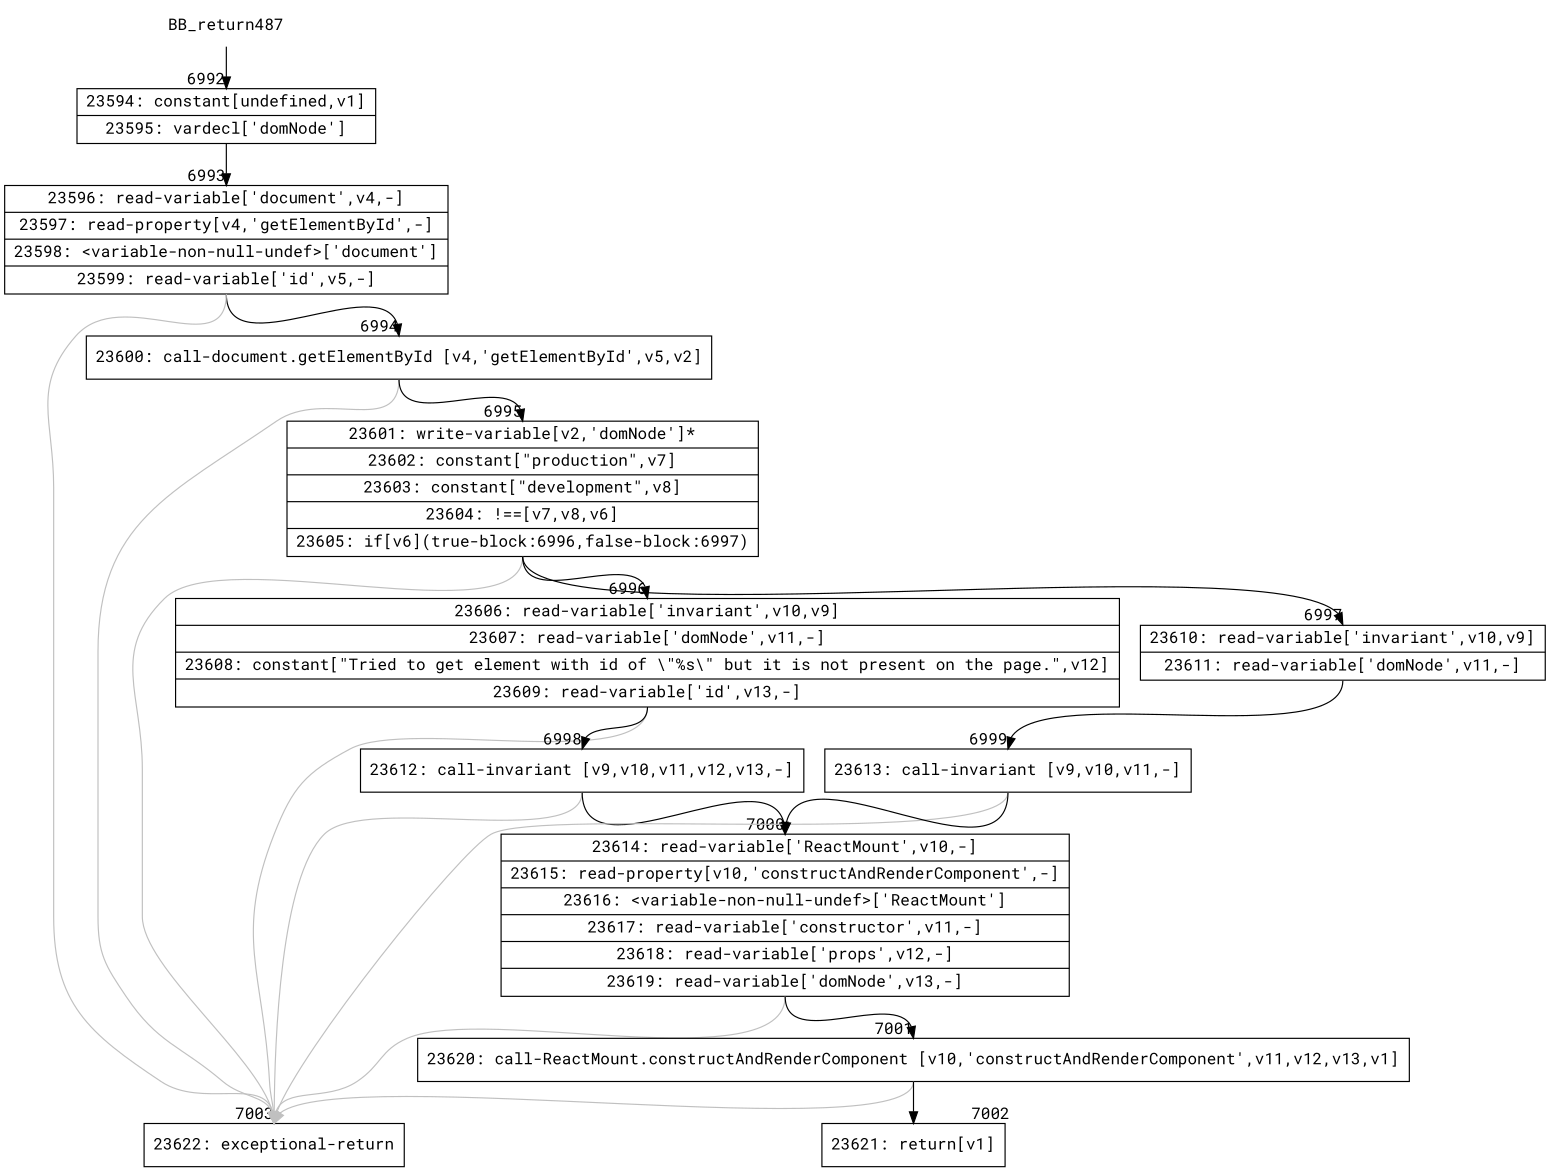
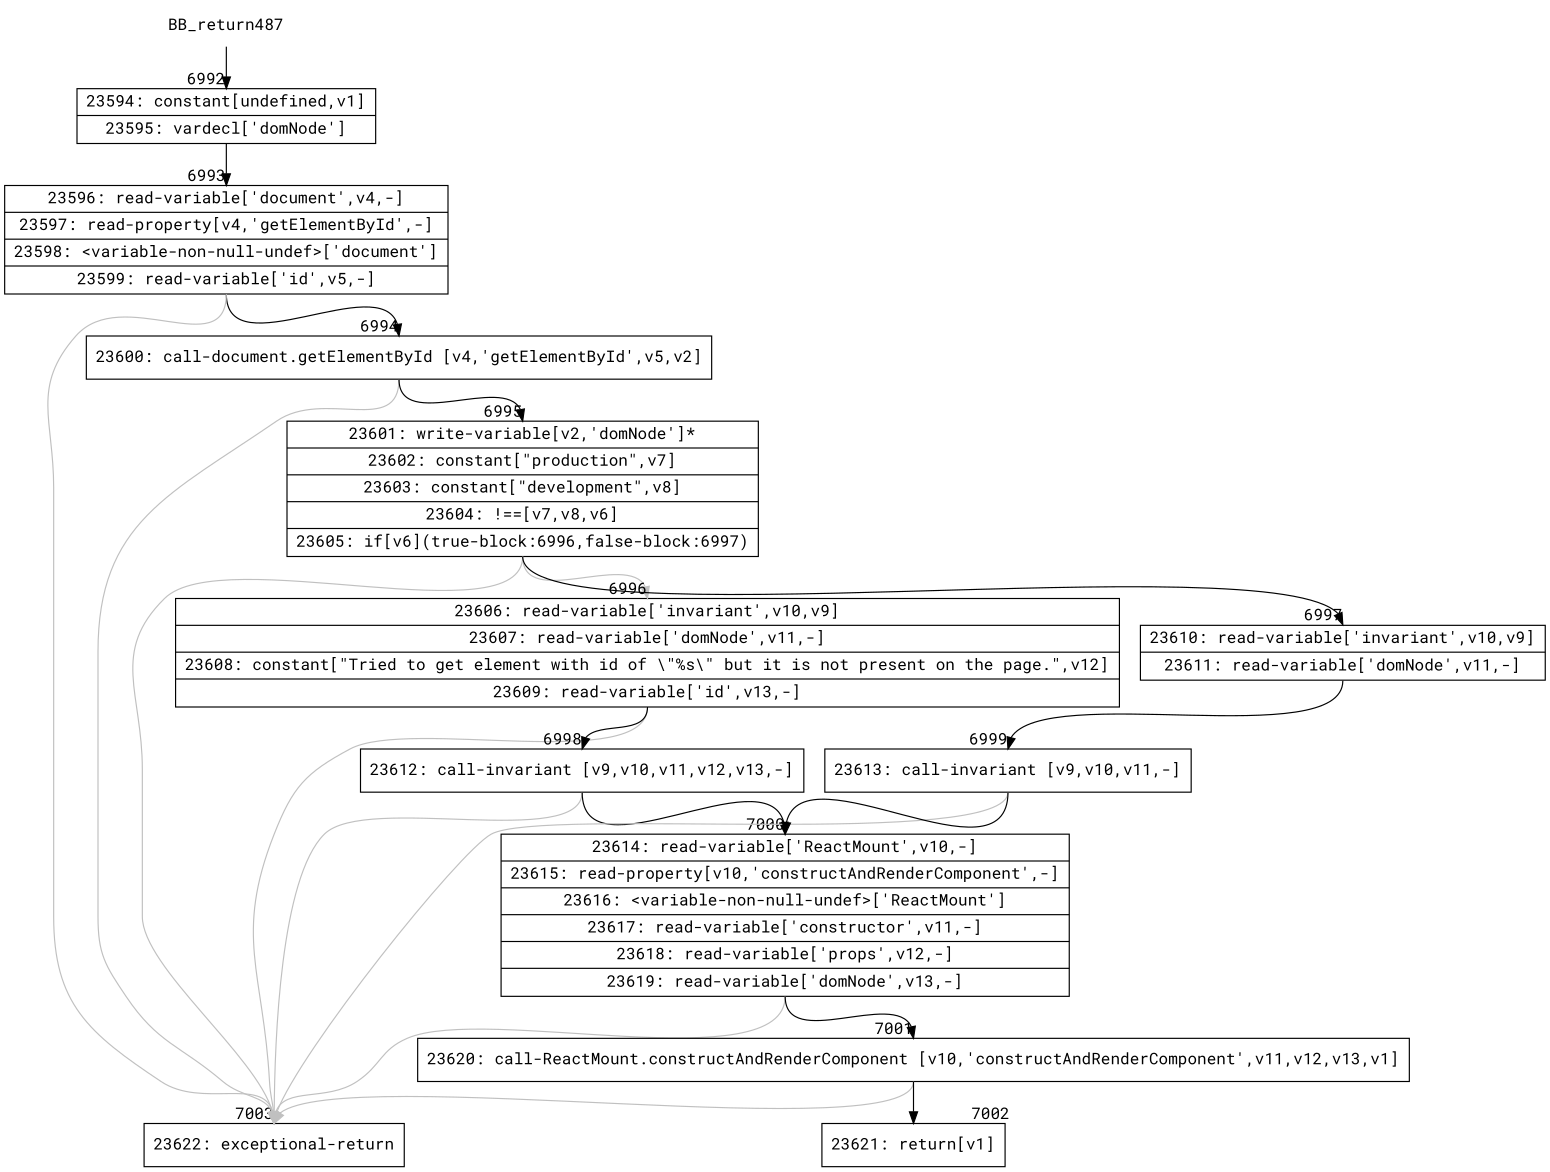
edge "23601: write-variable[v2,'domNode']*" -> "23606: read-variable['invariant',v10,v9]": color black -> gray
